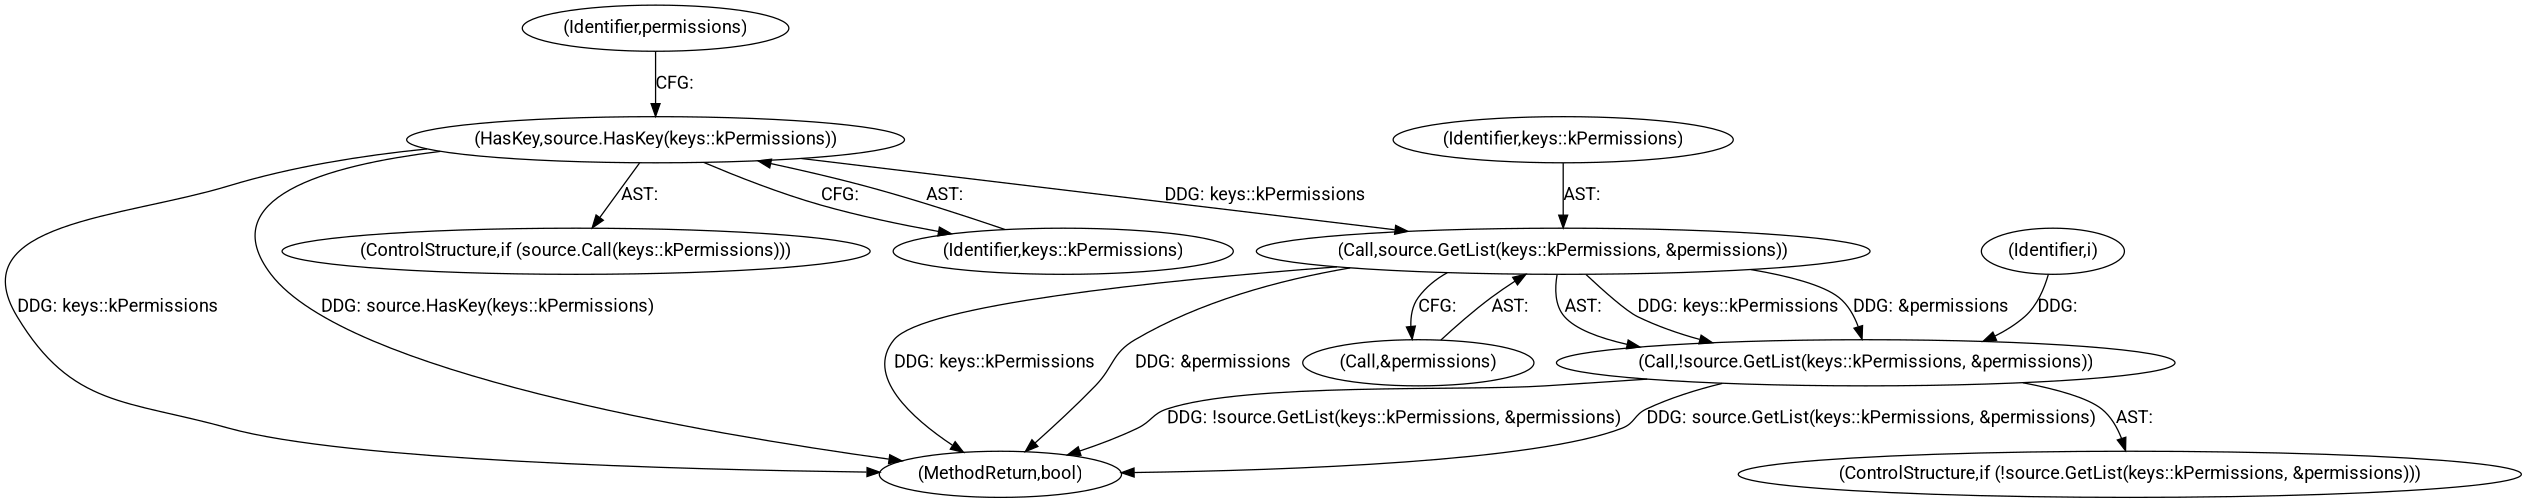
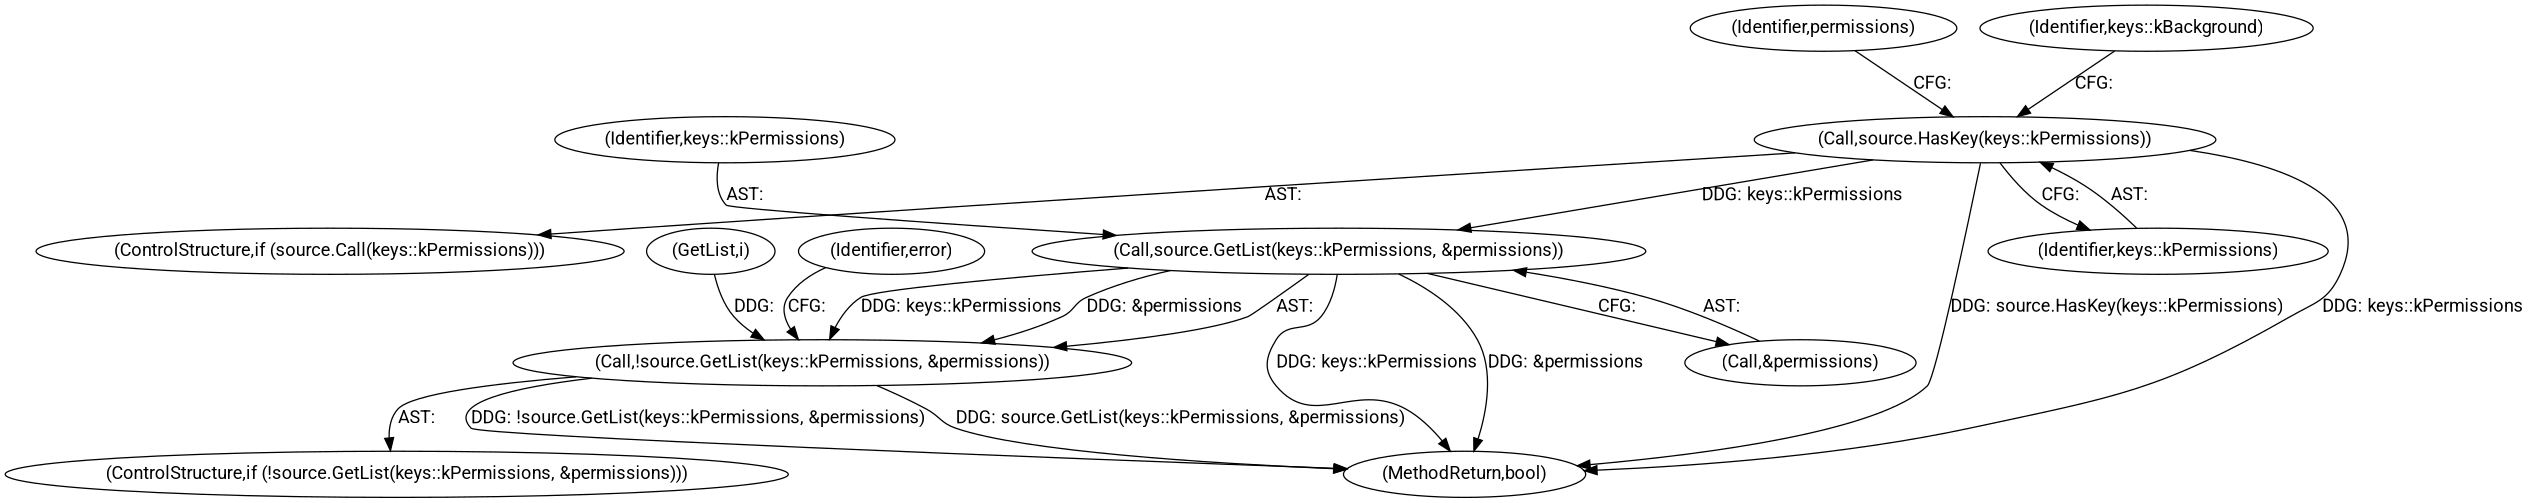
node "(Identifier,keys::kBackground)": added
node "(HasKey,source.HasKey(keys::kPermissions))": label "(HasKey,source.HasKey(keys::kPermissions))" -> "(Call,source.HasKey(keys::kPermissions))"
node "(Identifier,error)": added
node "(Identifier,i)": label "(Identifier,i)" -> "(GetList,i)"
